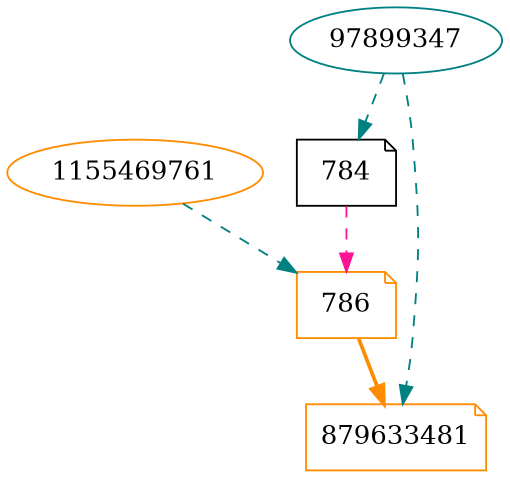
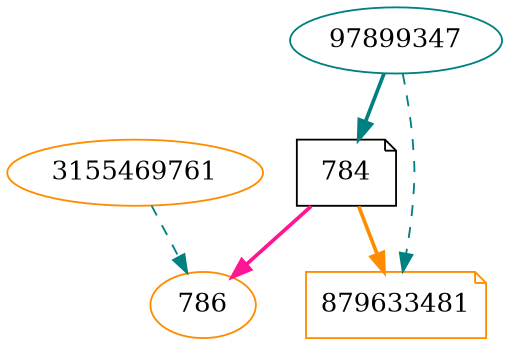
edge "97899347" -> "784": style dashed -> bold
node "1155469761": label "1155469761" -> "3155469761"
edge "784" -> "786": style dashed -> bold
node "786": shape note -> ellipse
edge "786" -> "879633481": now "784" -> "879633481"
